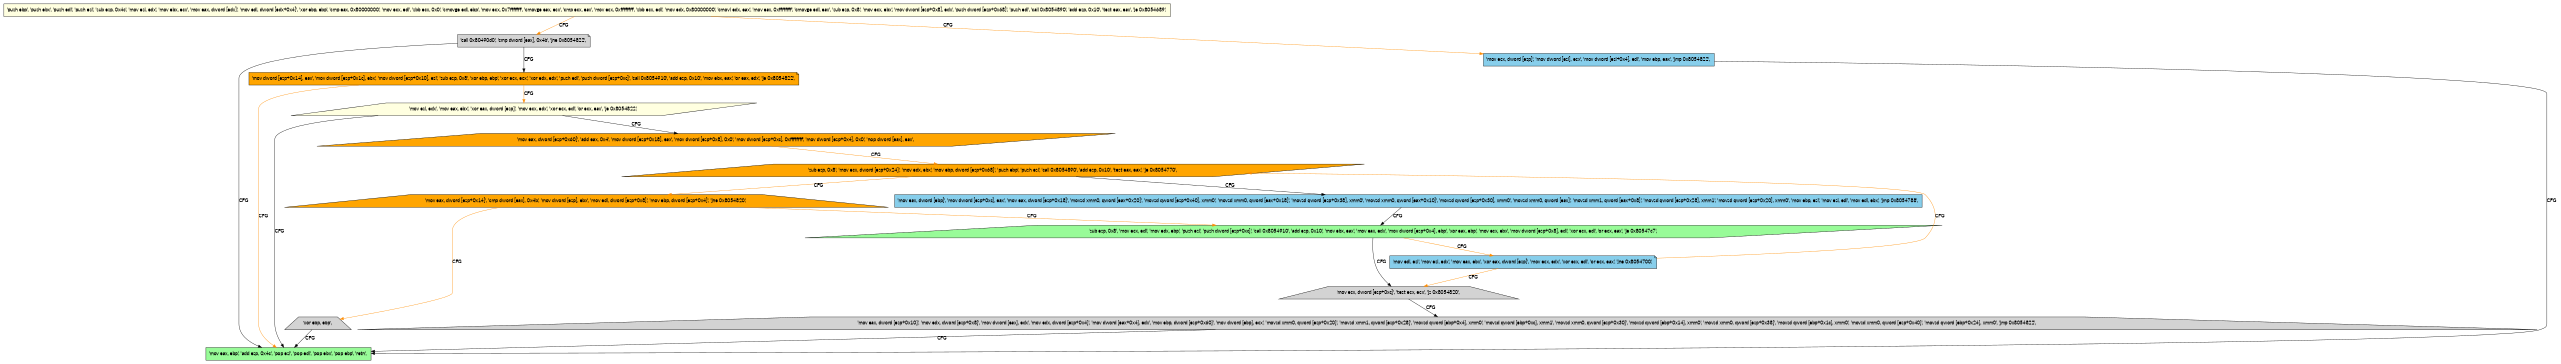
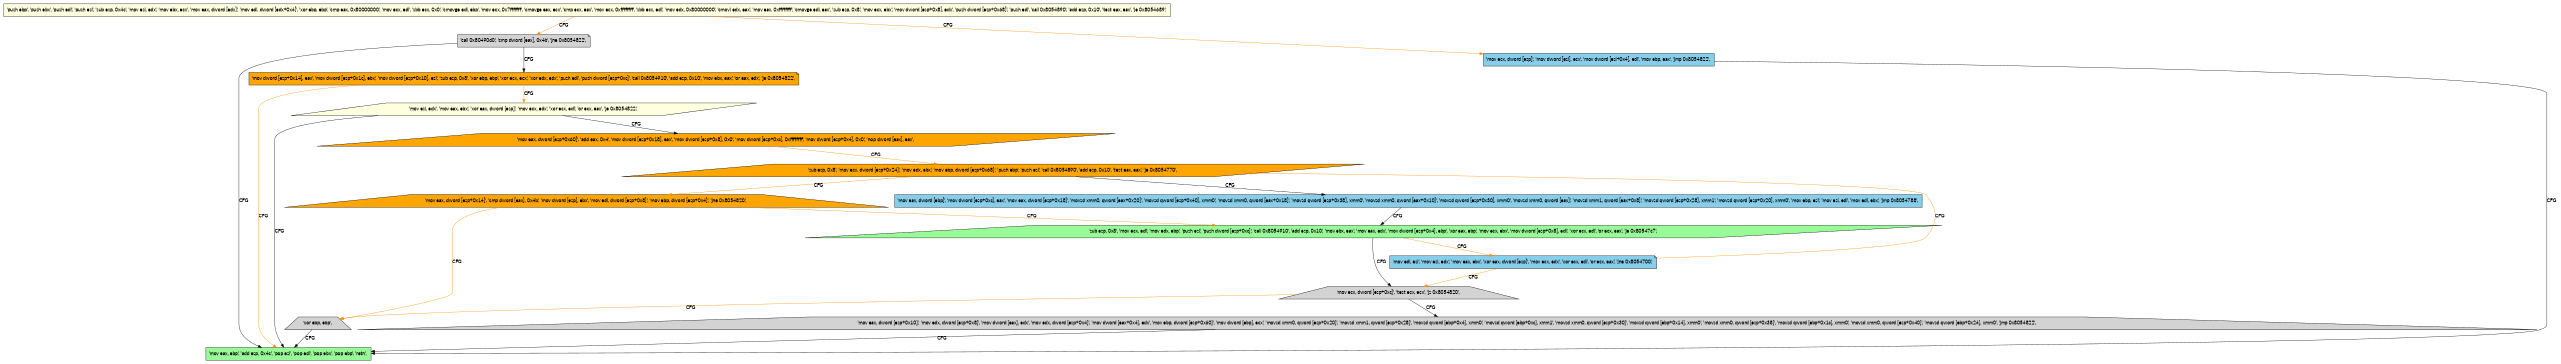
edge "'mov ecx, dword [esp+0xc]', 'test ecx, ecx', 'js 0x8054820'," -> "'xor ebp, ebp',": added, label "CFG"
